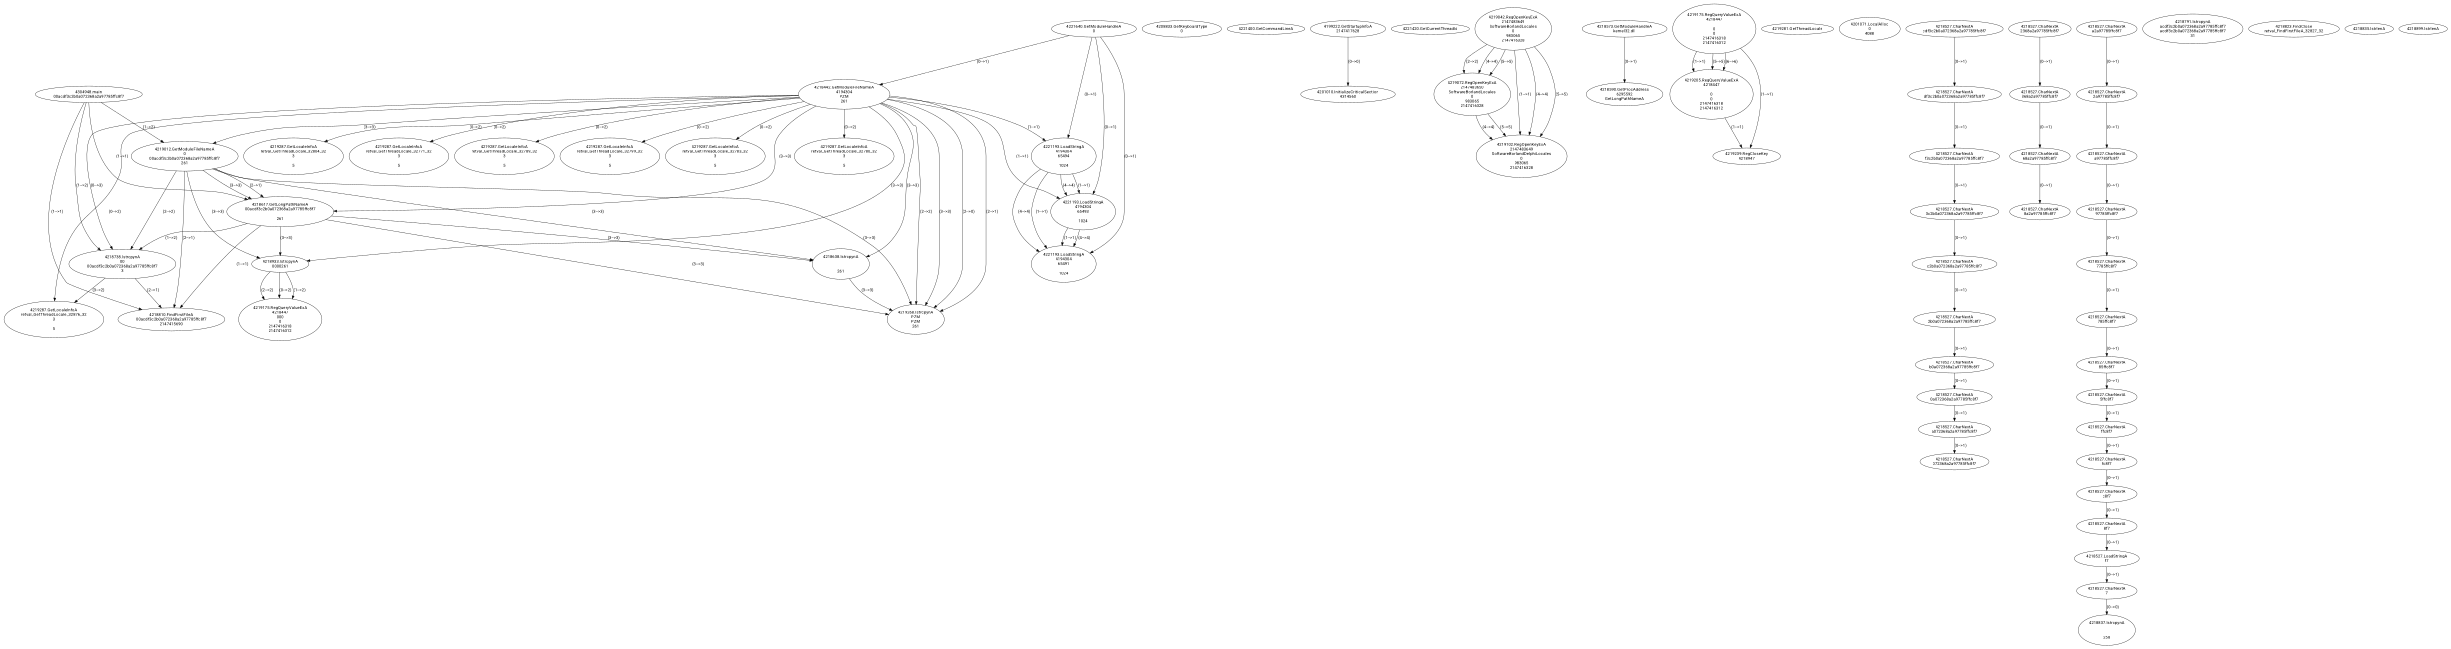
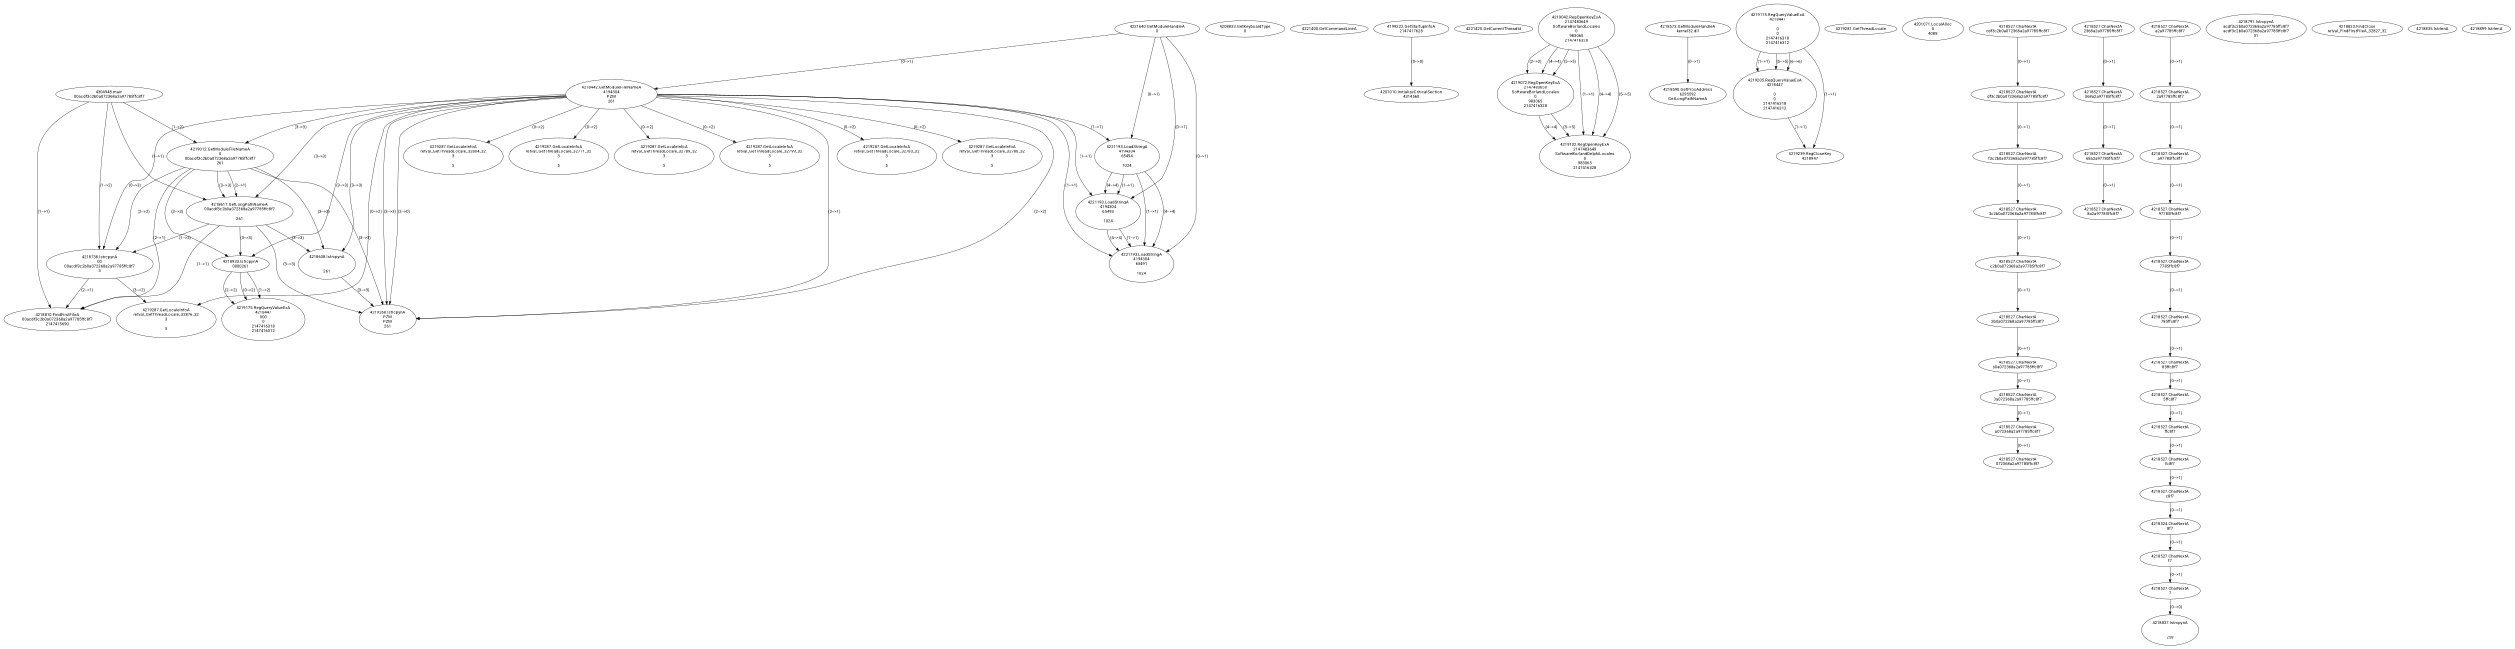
edge "4218442.GetModuleFileNameA 4194304 PZM 261" -> "4221193.LoadStringA 4194304 65491 1024": added, label "(1-->1)"
node "4218527.CharNextA 8f7": label "4218527.CharNextA 8f7" -> "4218524.CharNextA 8f7"
node "4218527.LoadStringA f7": label "4218527.LoadStringA f7" -> "4218527.CharNextA f7"
